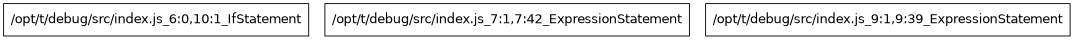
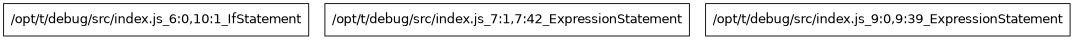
node "/opt/t/debug/src/index.js_9:1,9:39_ExpressionStatement": label "/opt/t/debug/src/index.js_9:1,9:39_ExpressionStatement" -> "/opt/t/debug/src/index.js_9:0,9:39_ExpressionStatement"
